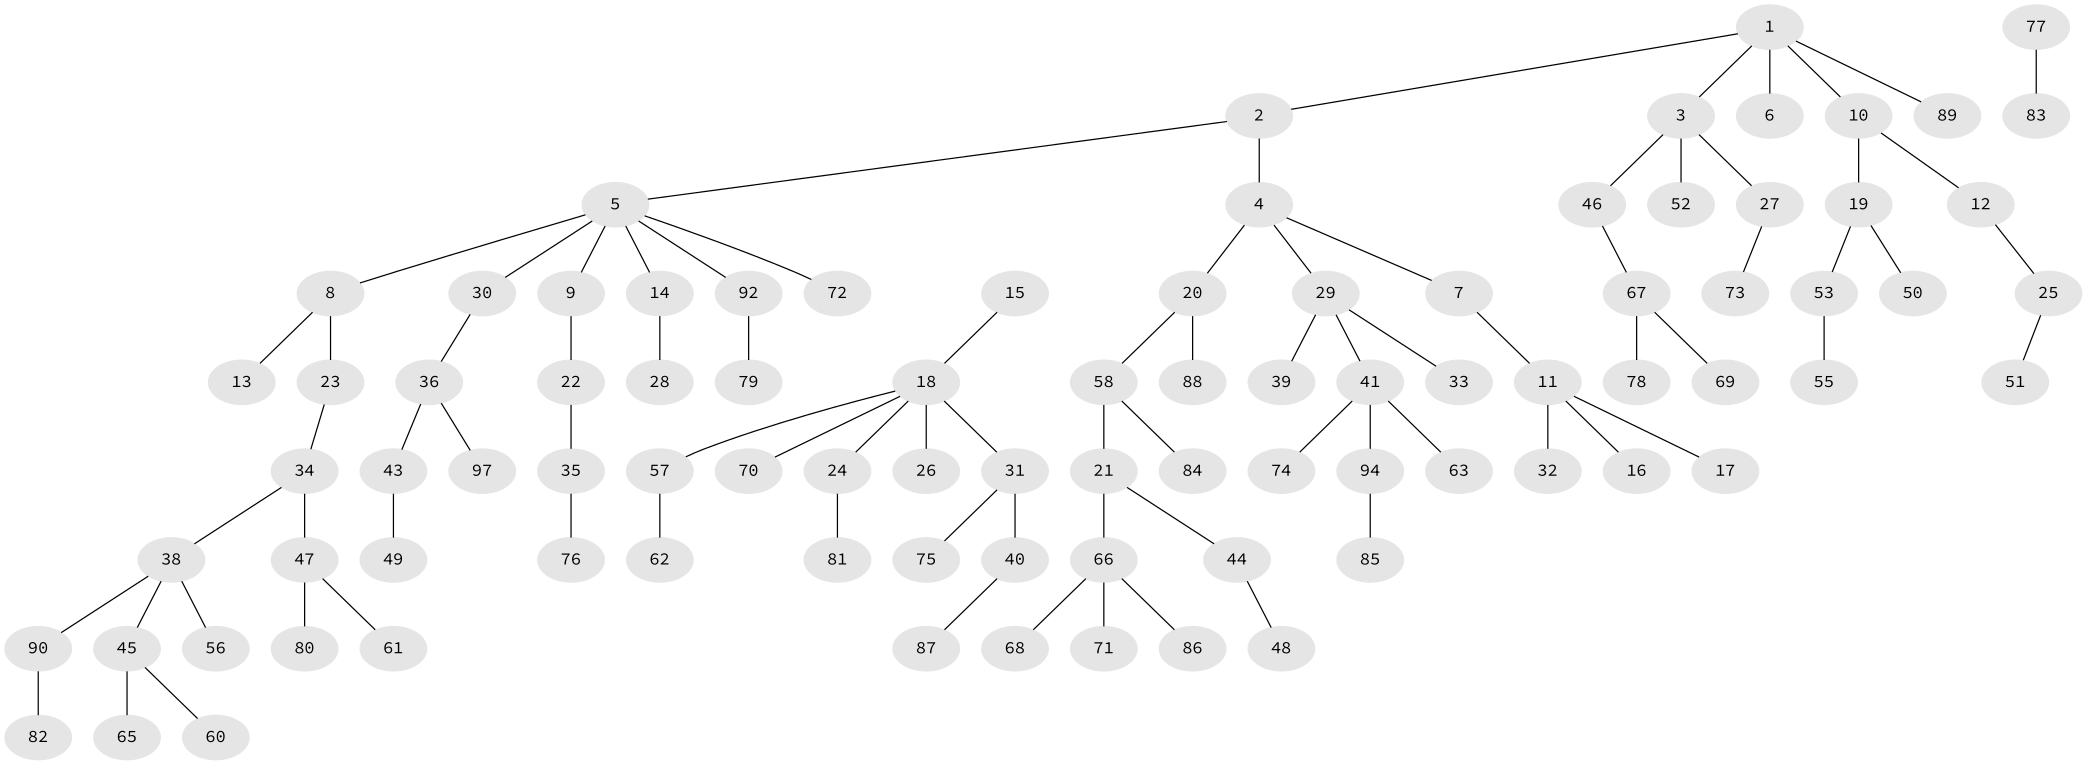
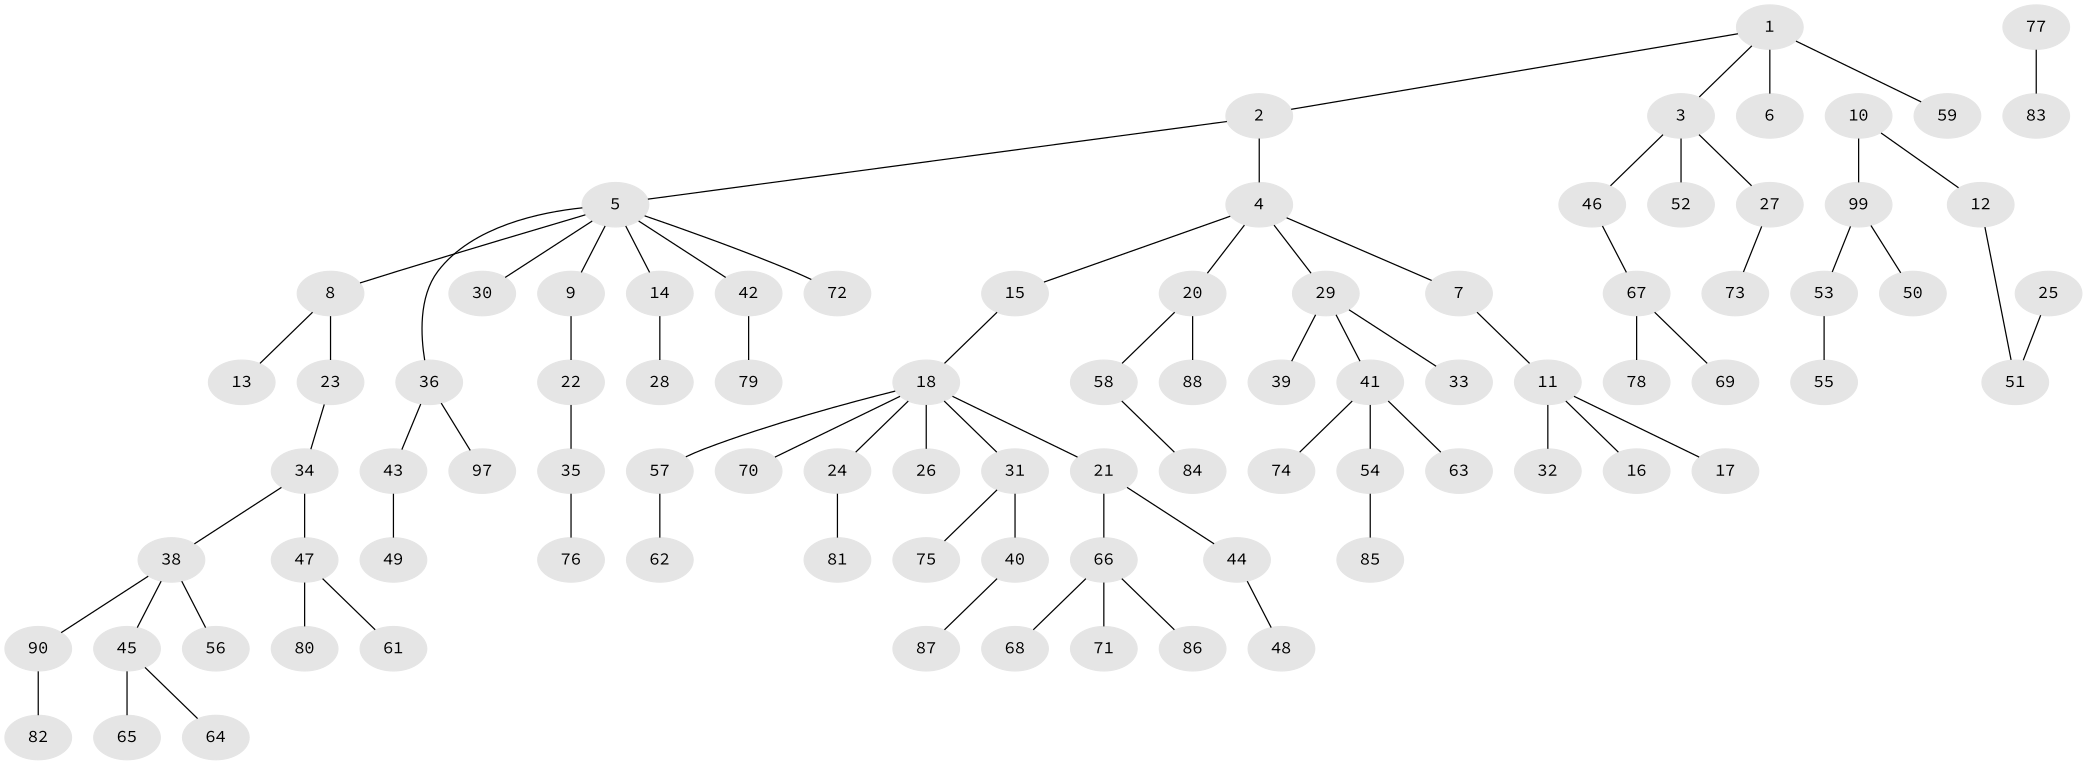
edge "1" -- "10": removed
node "89": label "89" -> "59"
node "19": label "19" -> "99"
edge "4" -- "15": added
edge "12" -- "25": now "12" -- "51"
node "92": label "92" -> "42"
edge "30" -- "36": now "5" -- "36"
edge "58" -- "21": now "18" -- "21"
node "94": label "94" -> "54"
node "60": label "60" -> "64"
